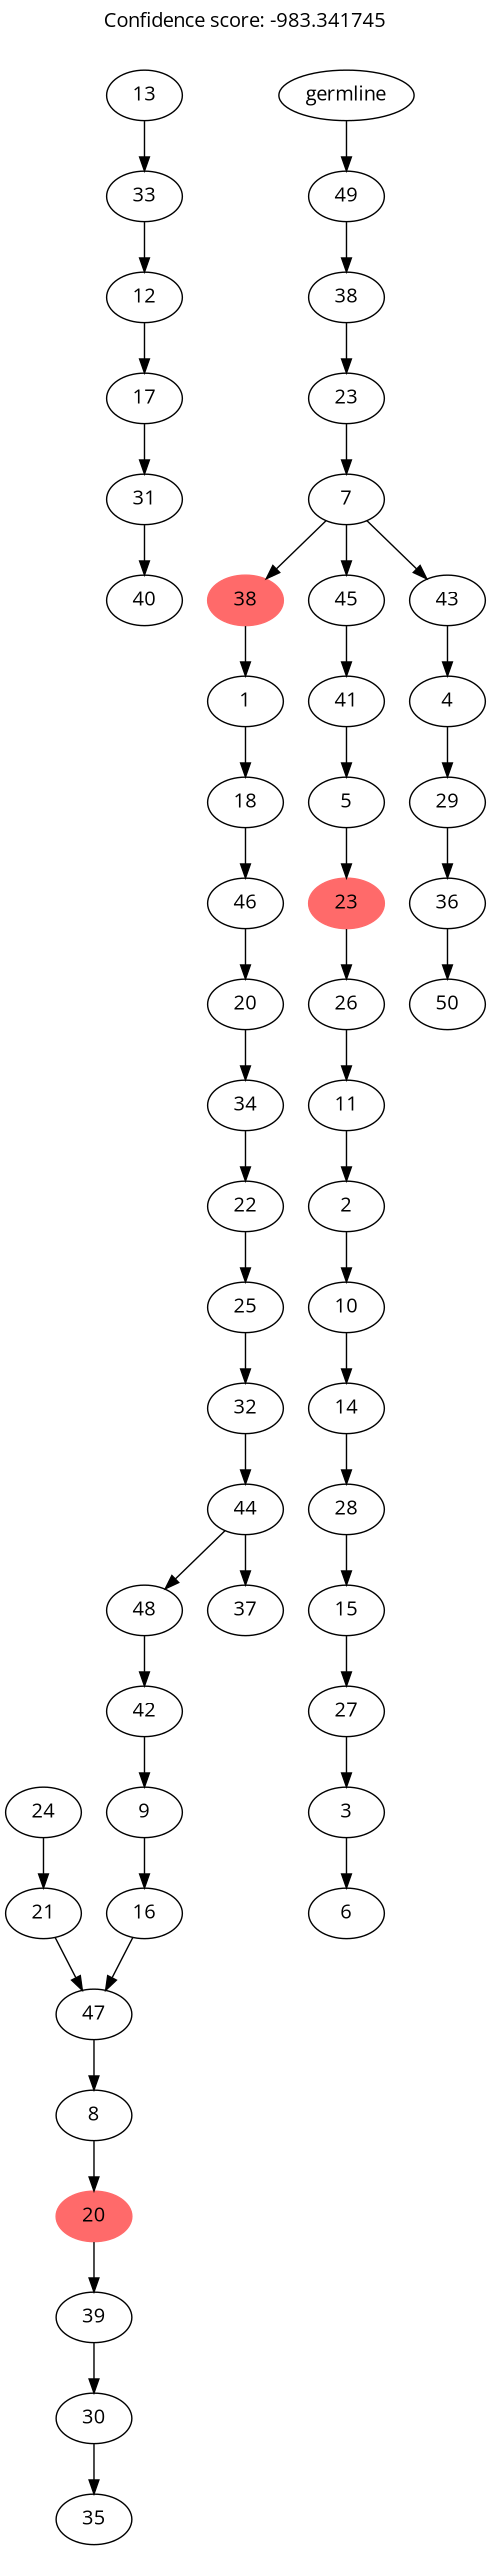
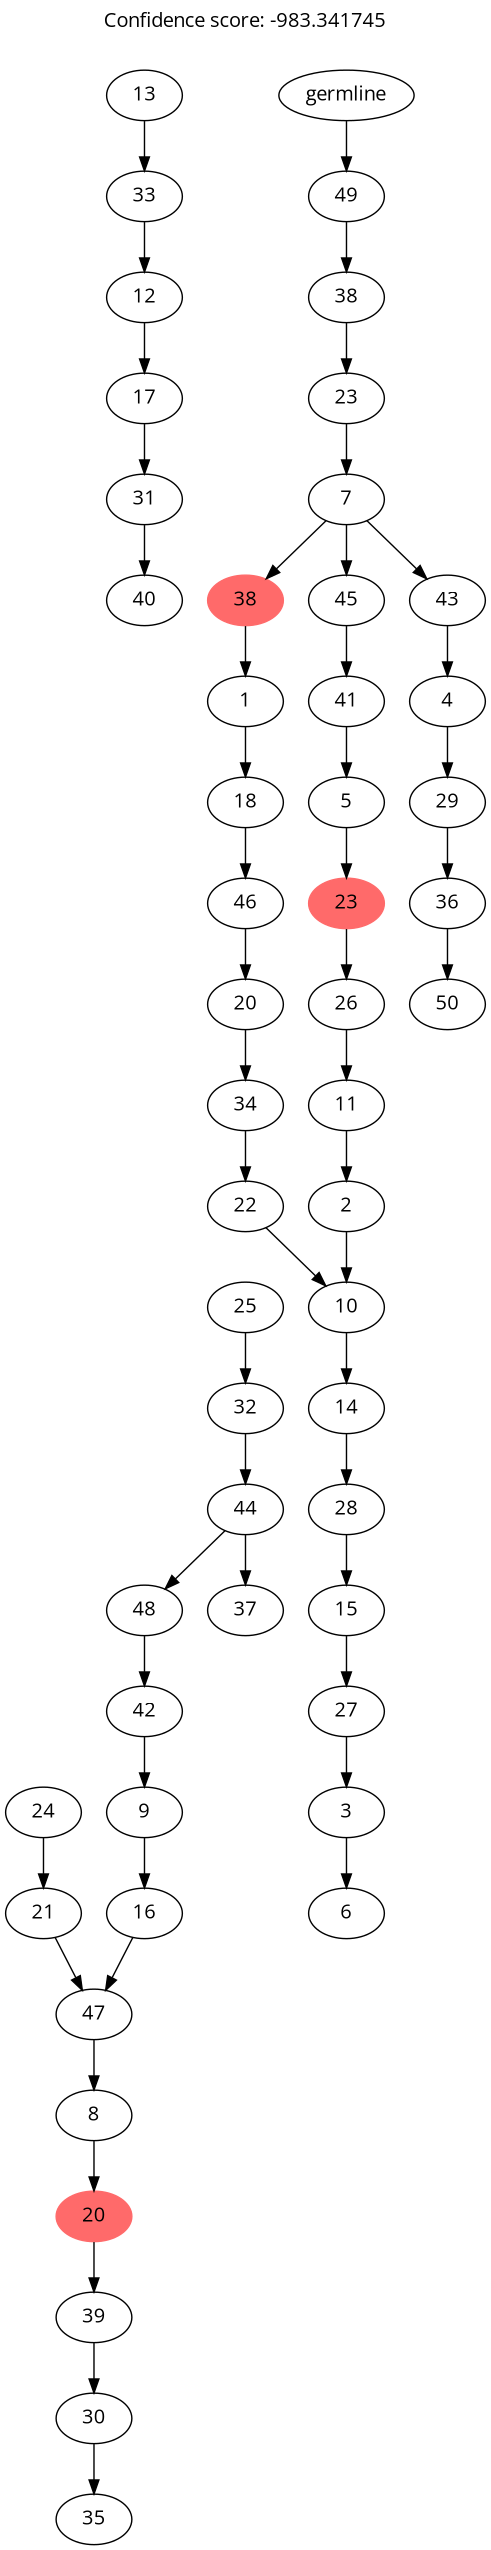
edge "22" -> "25": now "22" -> "10"
